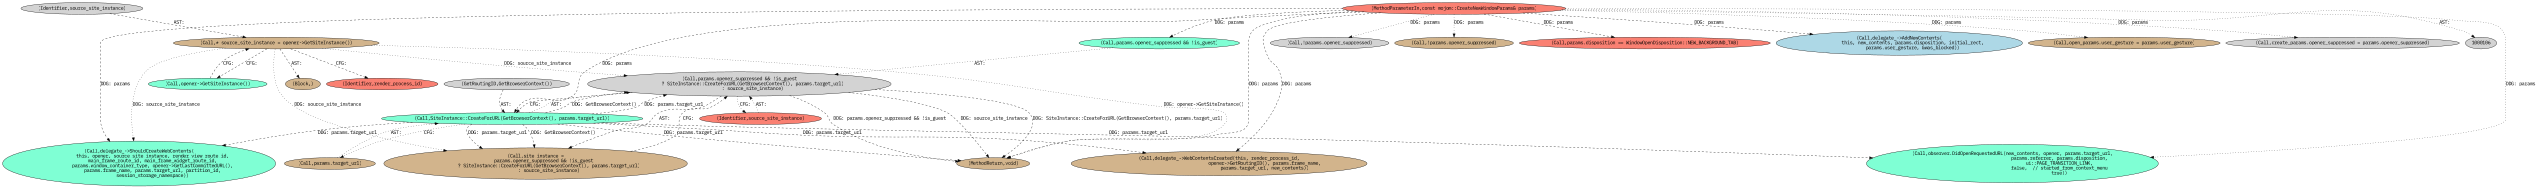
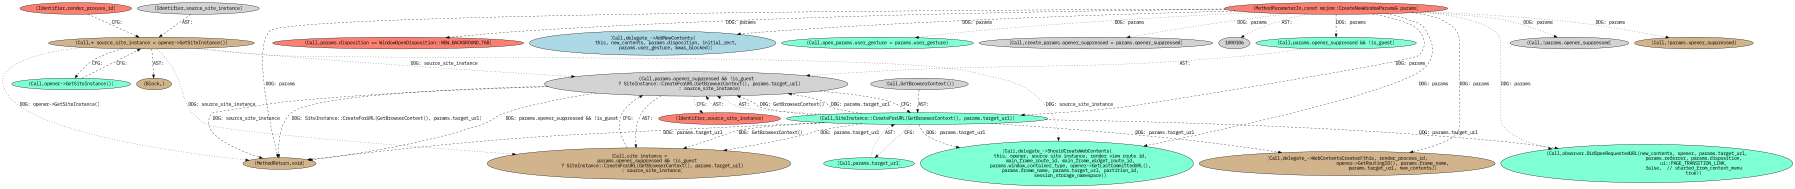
node "(Call,open_params.user_gesture = params.user_gesture)": fillcolor tan -> aquamarine
edge "(Call,* source_site_instance = opener->GetSiteInstance())" -> "(Identifier,render_process_id)": reversed
node "(GetRoutingID,GetBrowserContext())": label "(GetRoutingID,GetBrowserContext())" -> "(Call,GetBrowserContext())"
node "(Call,params.target_url)": fillcolor tan -> aquamarine
